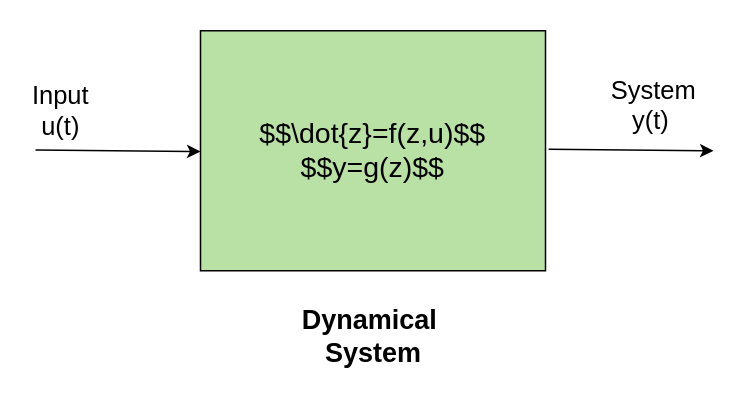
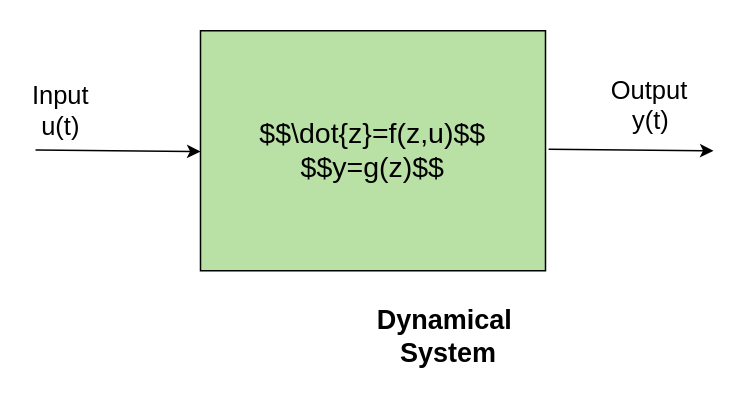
node "System y(t)": label "System y(t)" -> "Output y(t)"
node "Dynamical System": moved (373, 337) -> (448, 337)
